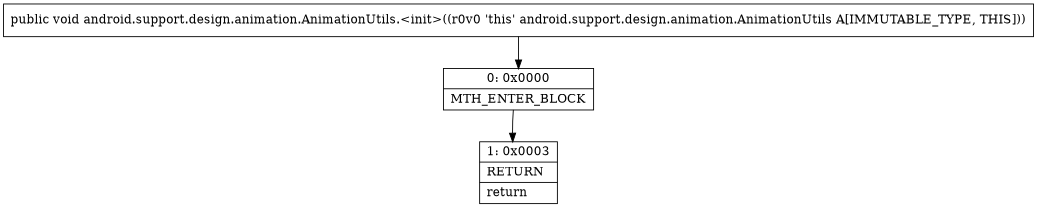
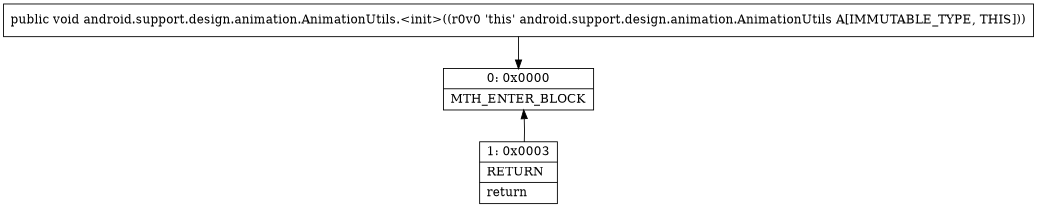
edge "0: 0x0000" -> "1: 0x0003": reversed
